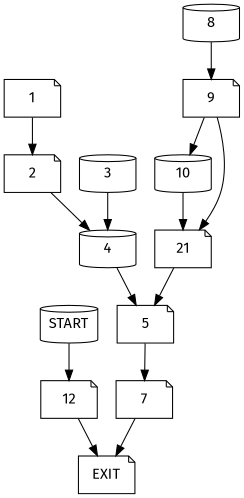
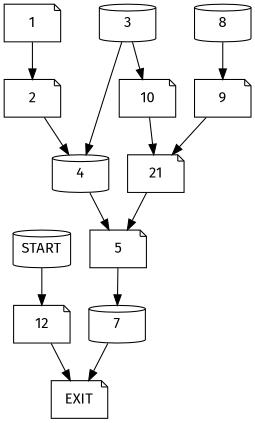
edge "9" -> "10": now "3" -> "10"
node "10": shape cylinder -> note
node "7": shape note -> cylinder
